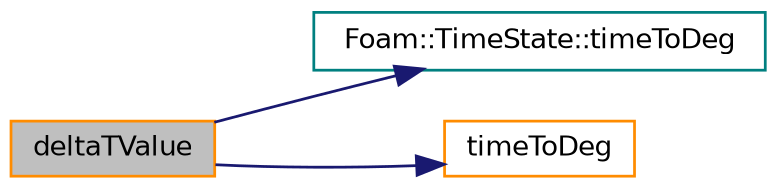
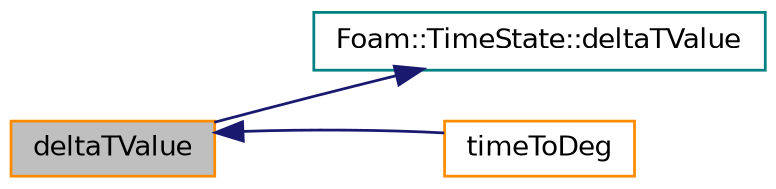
node "Foam::TimeState::timeToDeg": label "Foam::TimeState::timeToDeg" -> "Foam::TimeState::deltaTValue"
edge "deltaTValue" -> "timeToDeg": reversed
